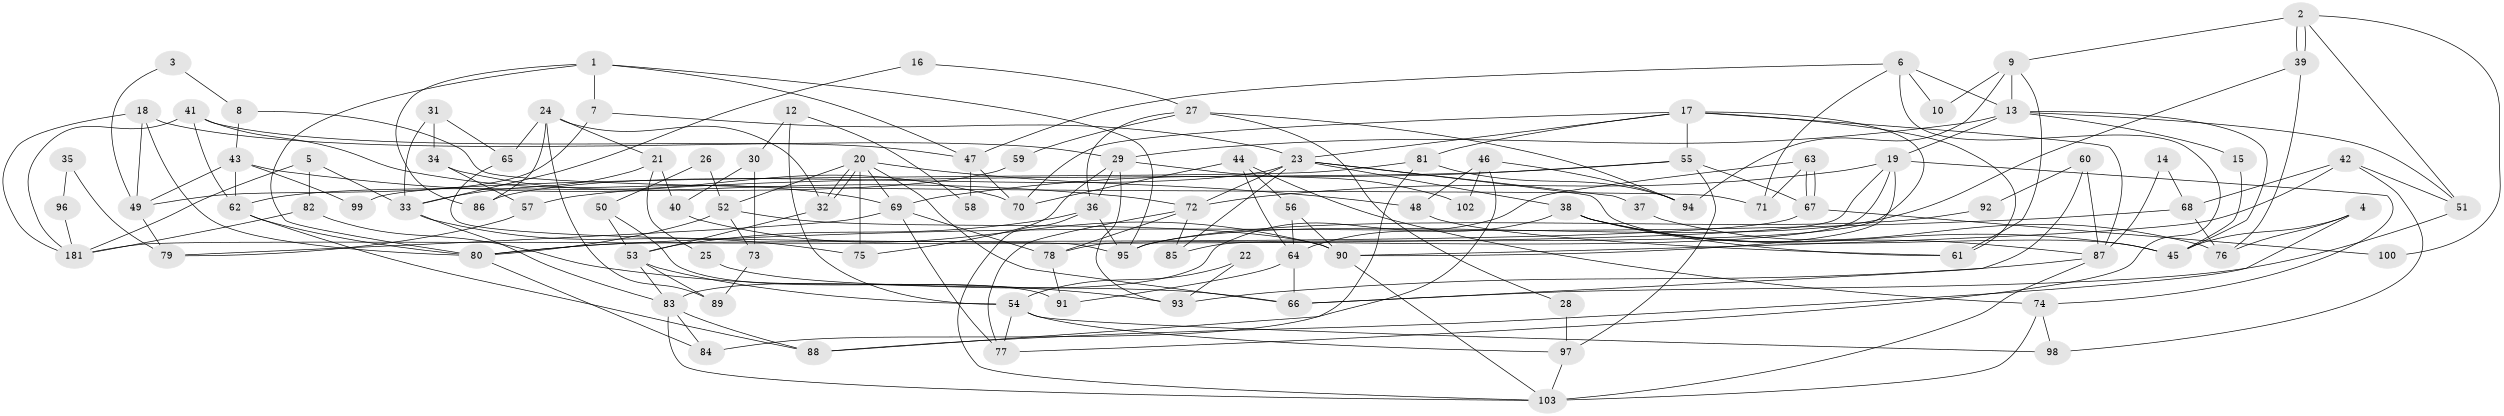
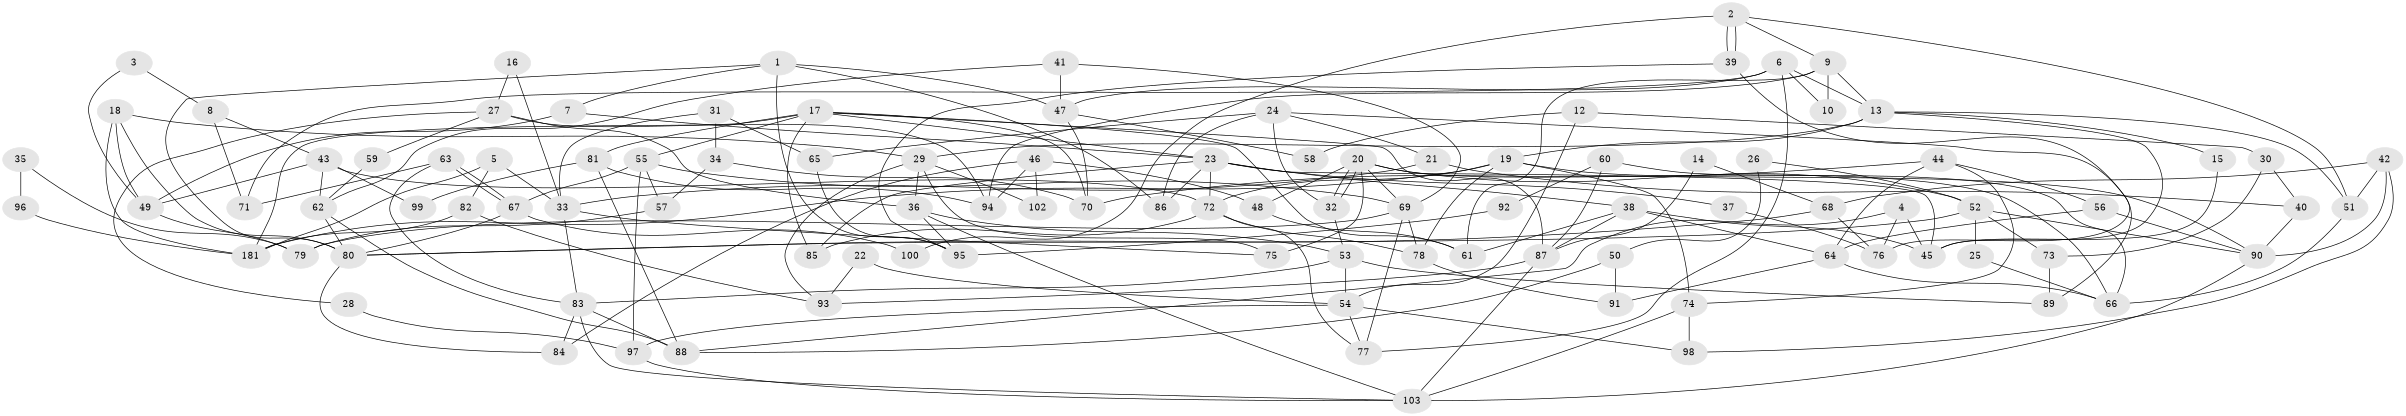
edge "41" -- "181": now "17" -- "181"
edge "21" -- "25": now "52" -- "25"
edge "50" -- "53": now "50" -- "88"
